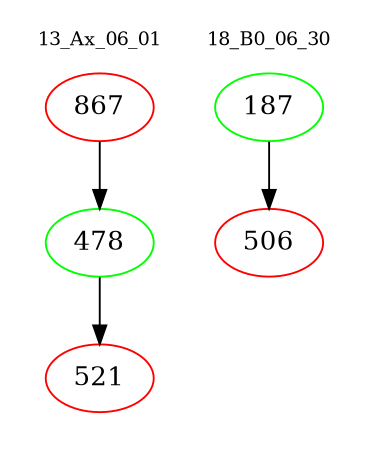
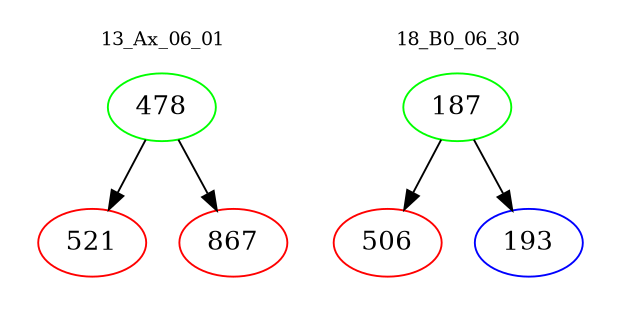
edge "867" -> "478": reversed
node "193": added
